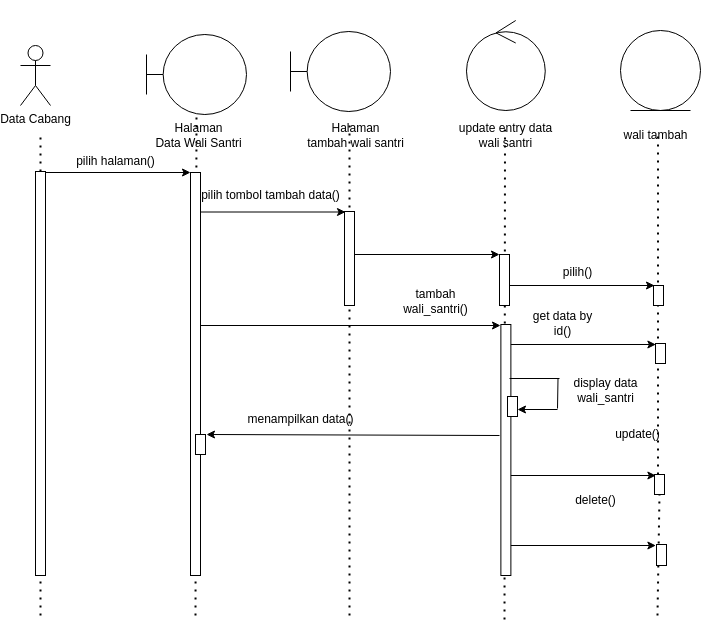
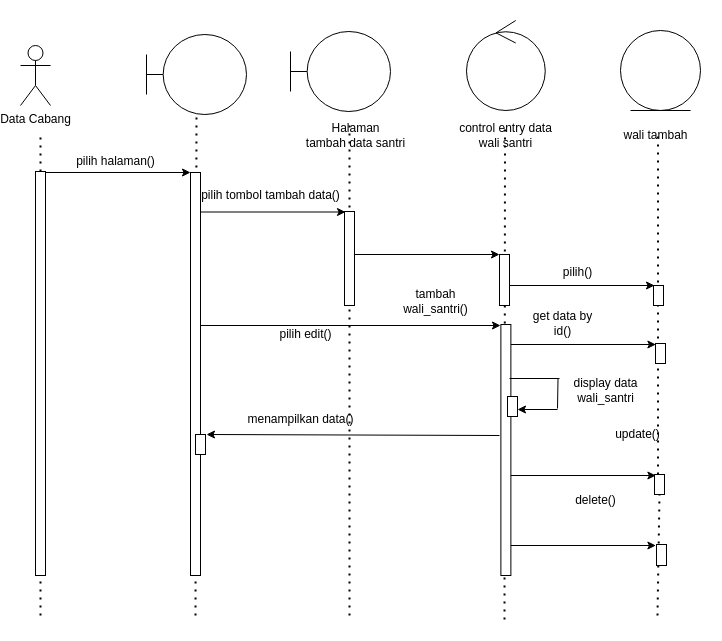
node "Halaman Data Wali Santri": removed
node "Halaman tambah wali santri": label "Halaman tambah wali santri" -> "Halaman tambah data santri"
node "update entry data wali santri": label "update entry data wali santri" -> "control entry data wali santri"
node "pilih edit()": added
